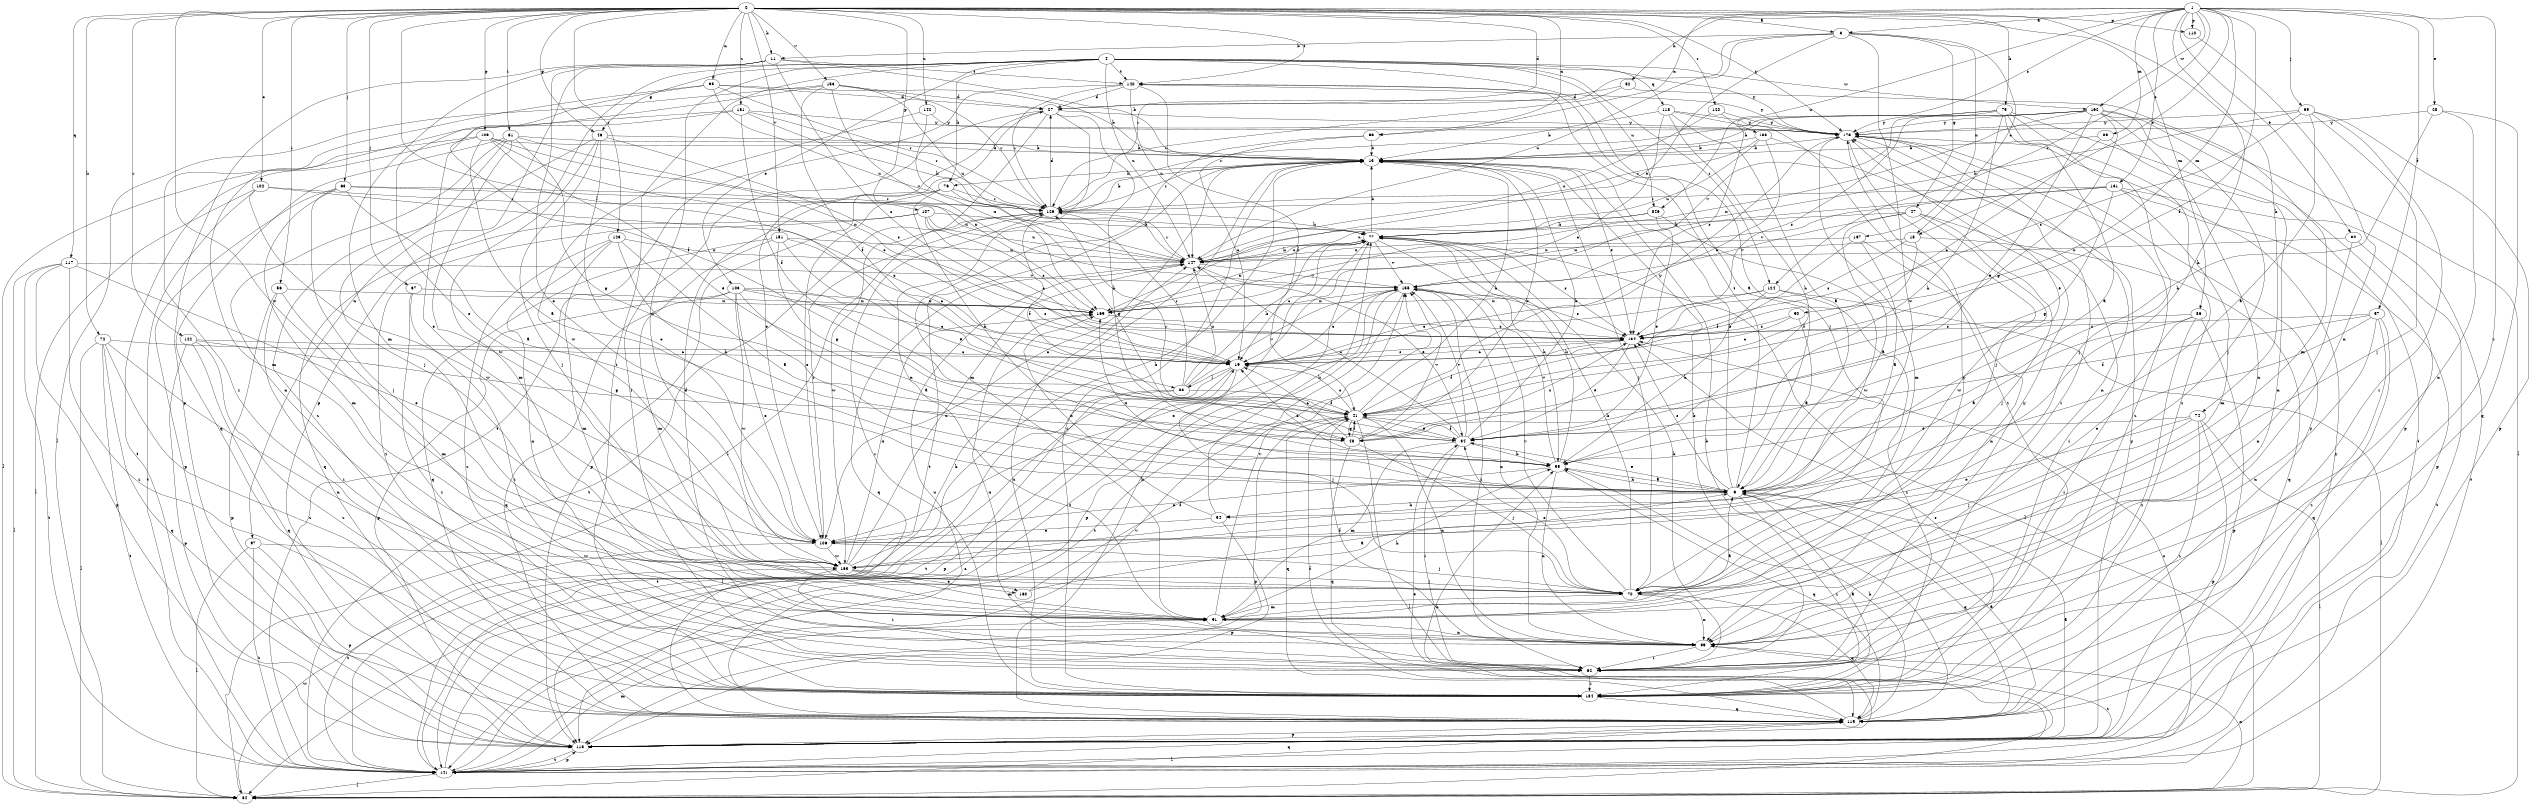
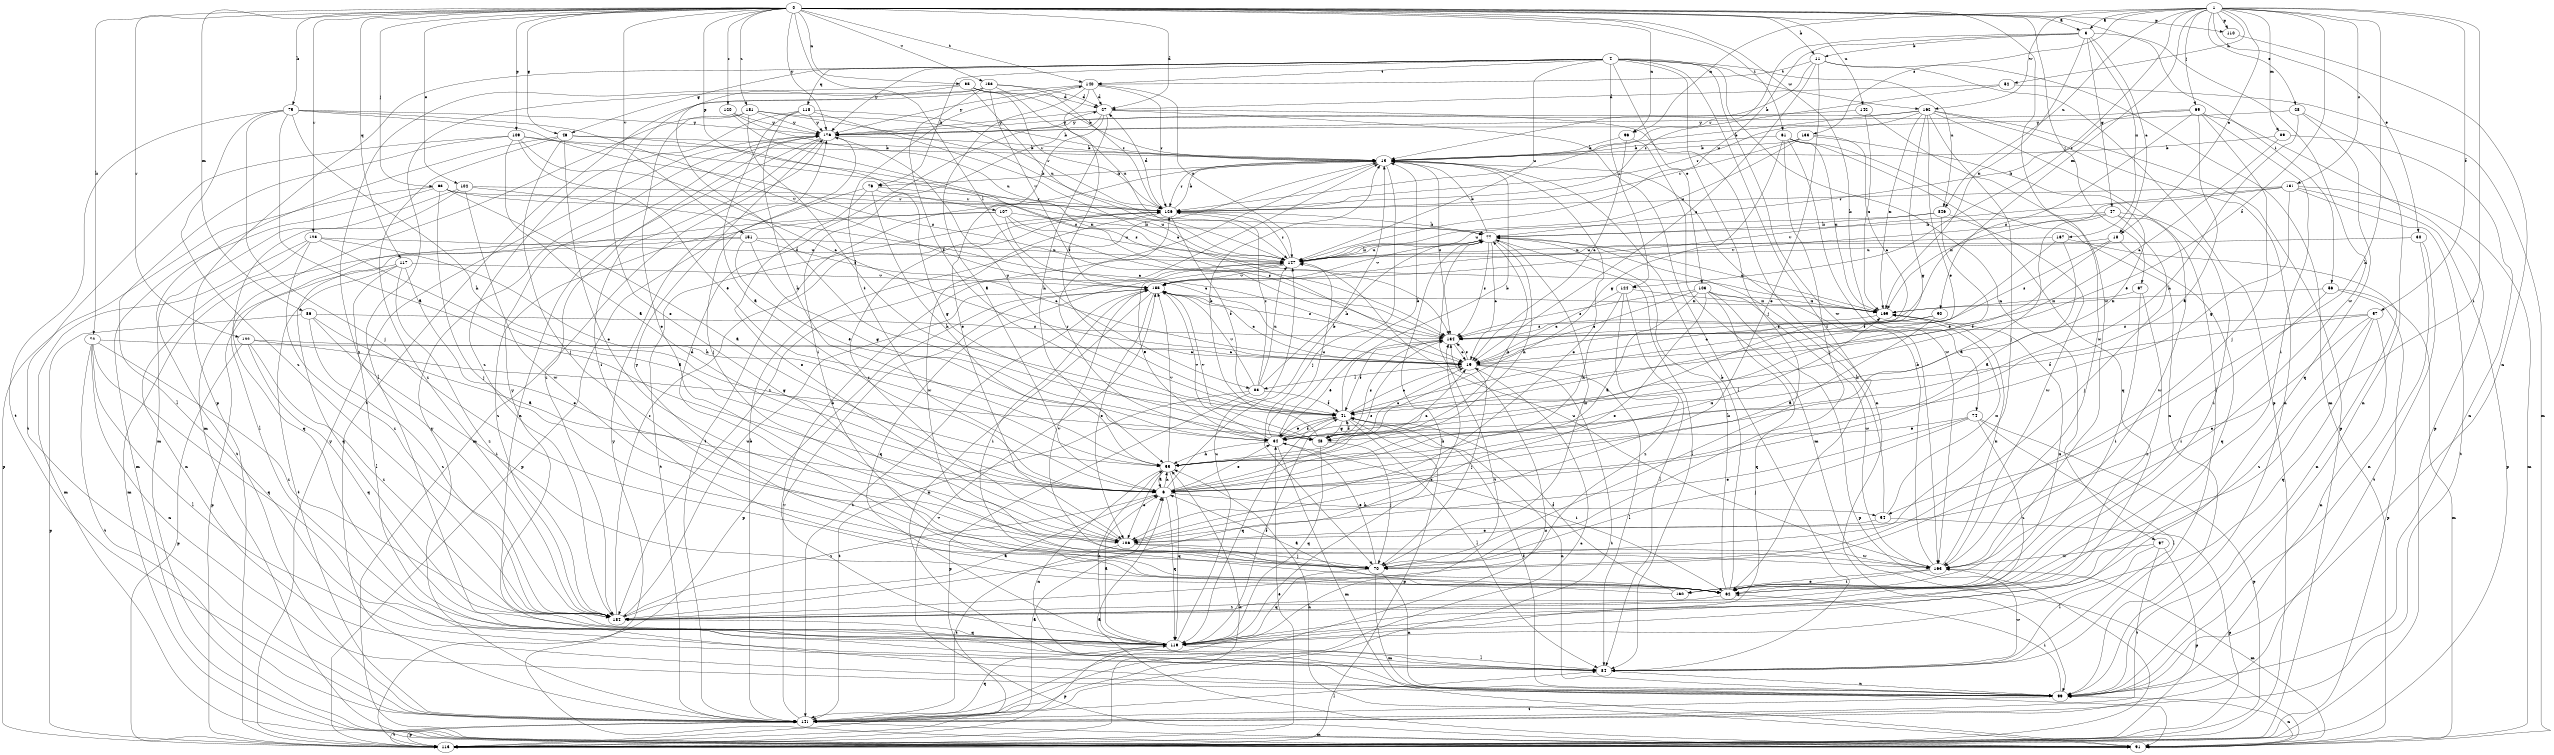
edge "169" -> "77": reversed
edge "163" -> "70": removed, label "j"
